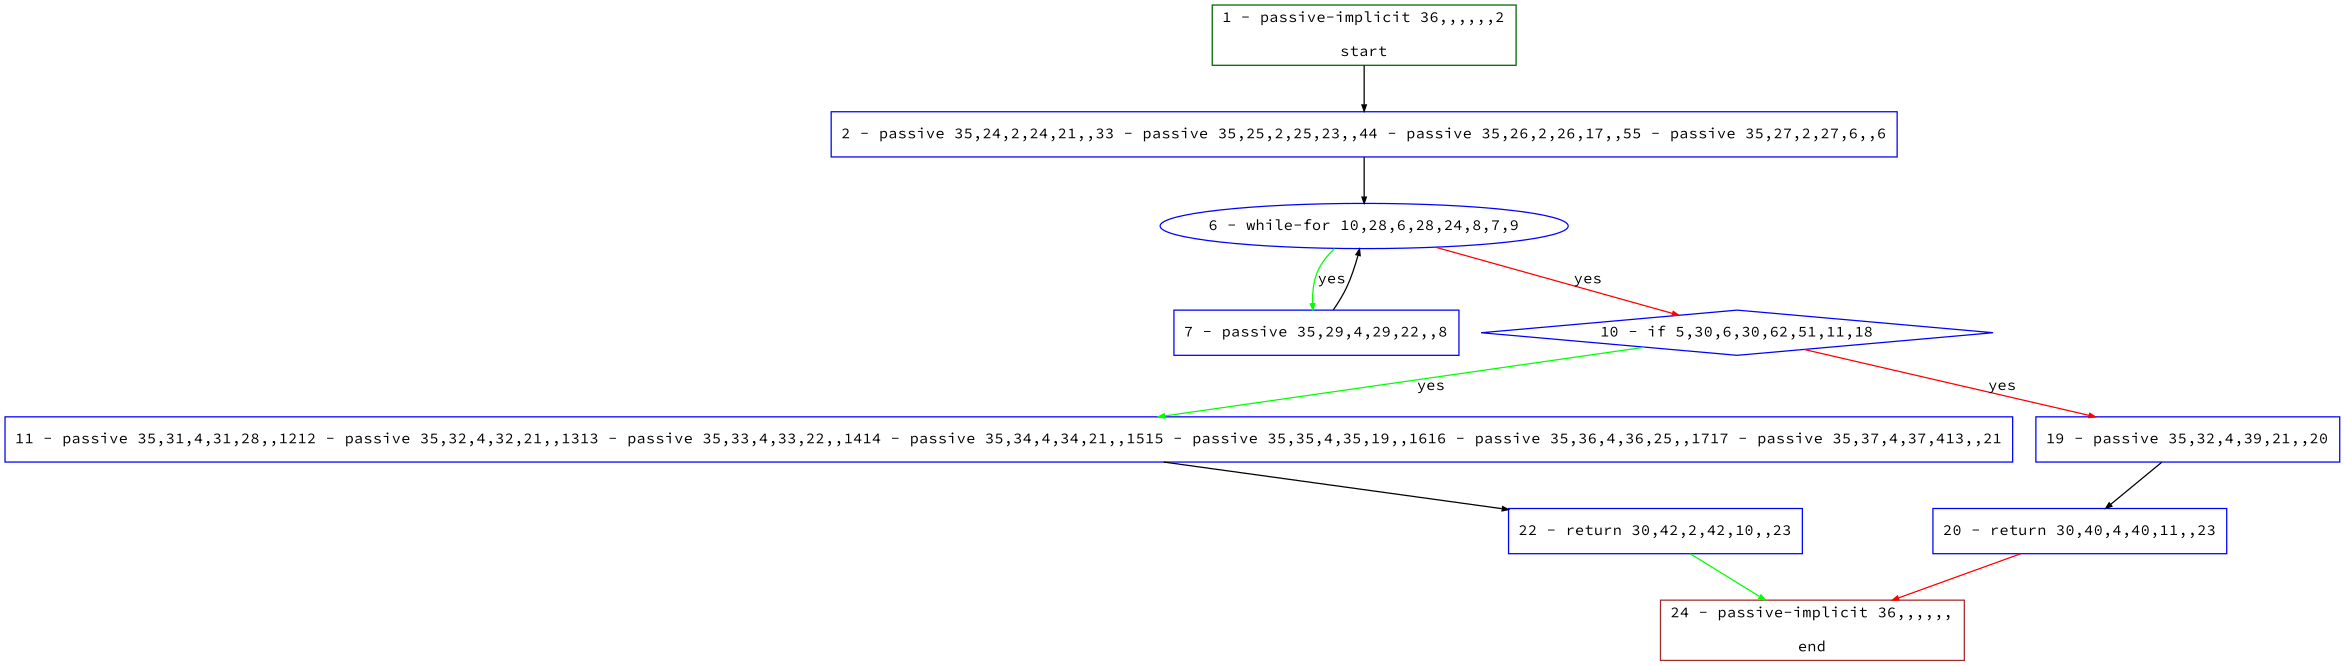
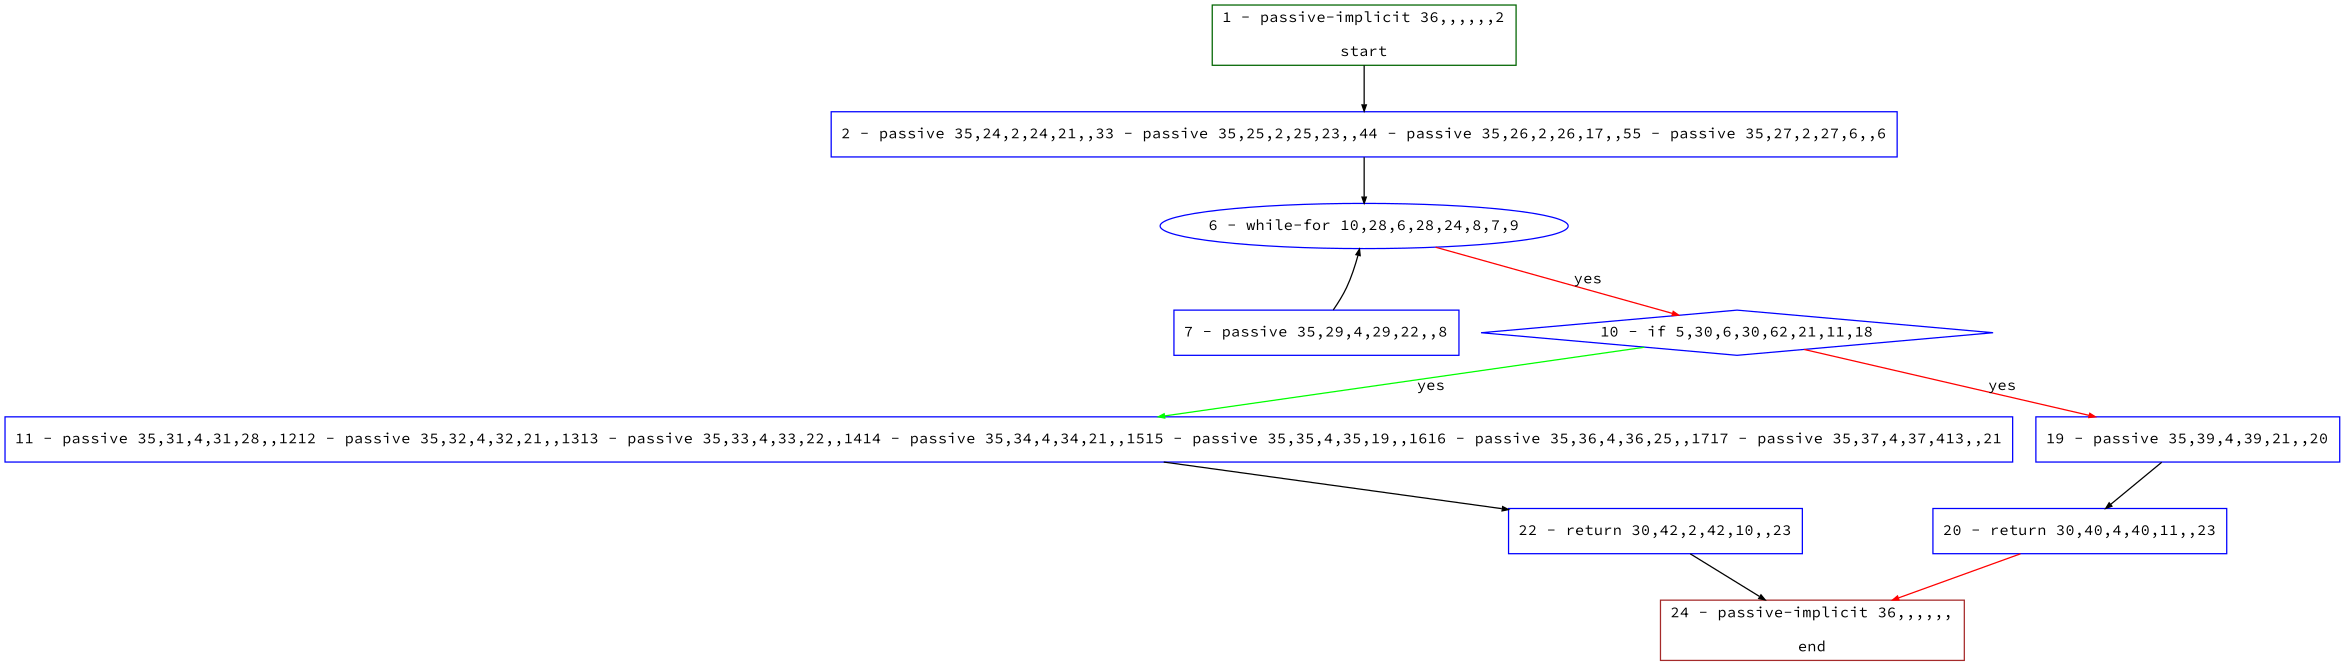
edge "6 - while-for 10,28,6,28,24,8,7,9" -> "7 - passive 35,29,4,29,22,,8": removed, label "yes"
node "10 - if 5,30,6,30,62,51,11,18": label "10 - if 5,30,6,30,62,51,11,18" -> "10 - if 5,30,6,30,62,21,11,18"
node "19 - passive 35,32,4,39,21,,20": label "19 - passive 35,32,4,39,21,,20" -> "19 - passive 35,39,4,39,21,,20"
edge "22 - return 30,42,2,42,10,,23" -> "24 - passive-implicit 36,,,,,, end": color #00ff00 -> #000000
